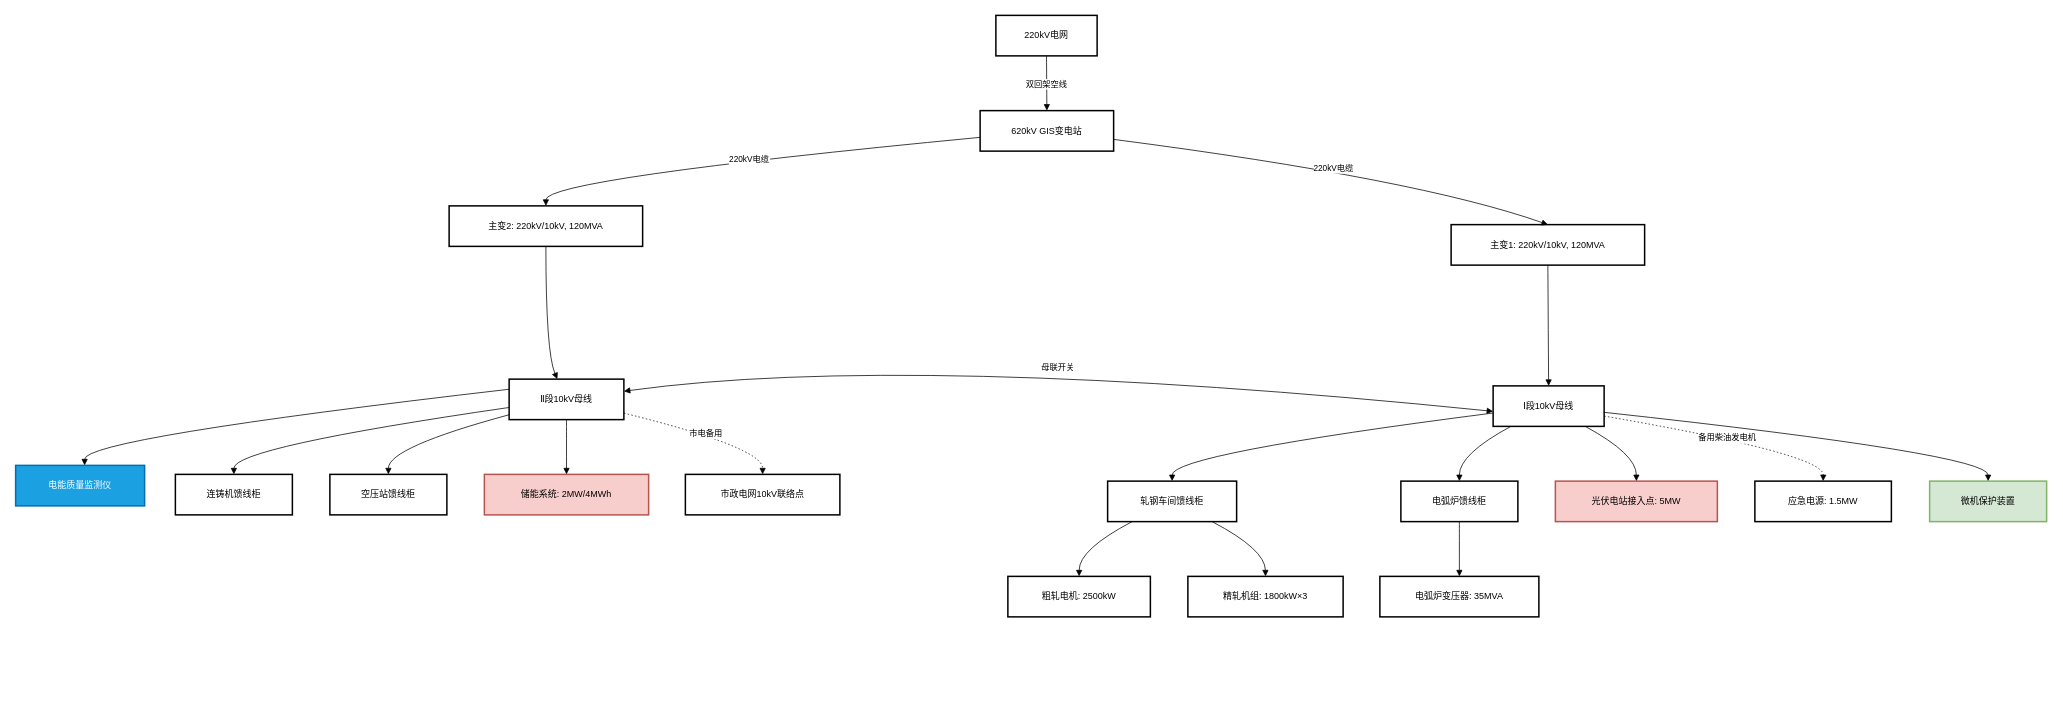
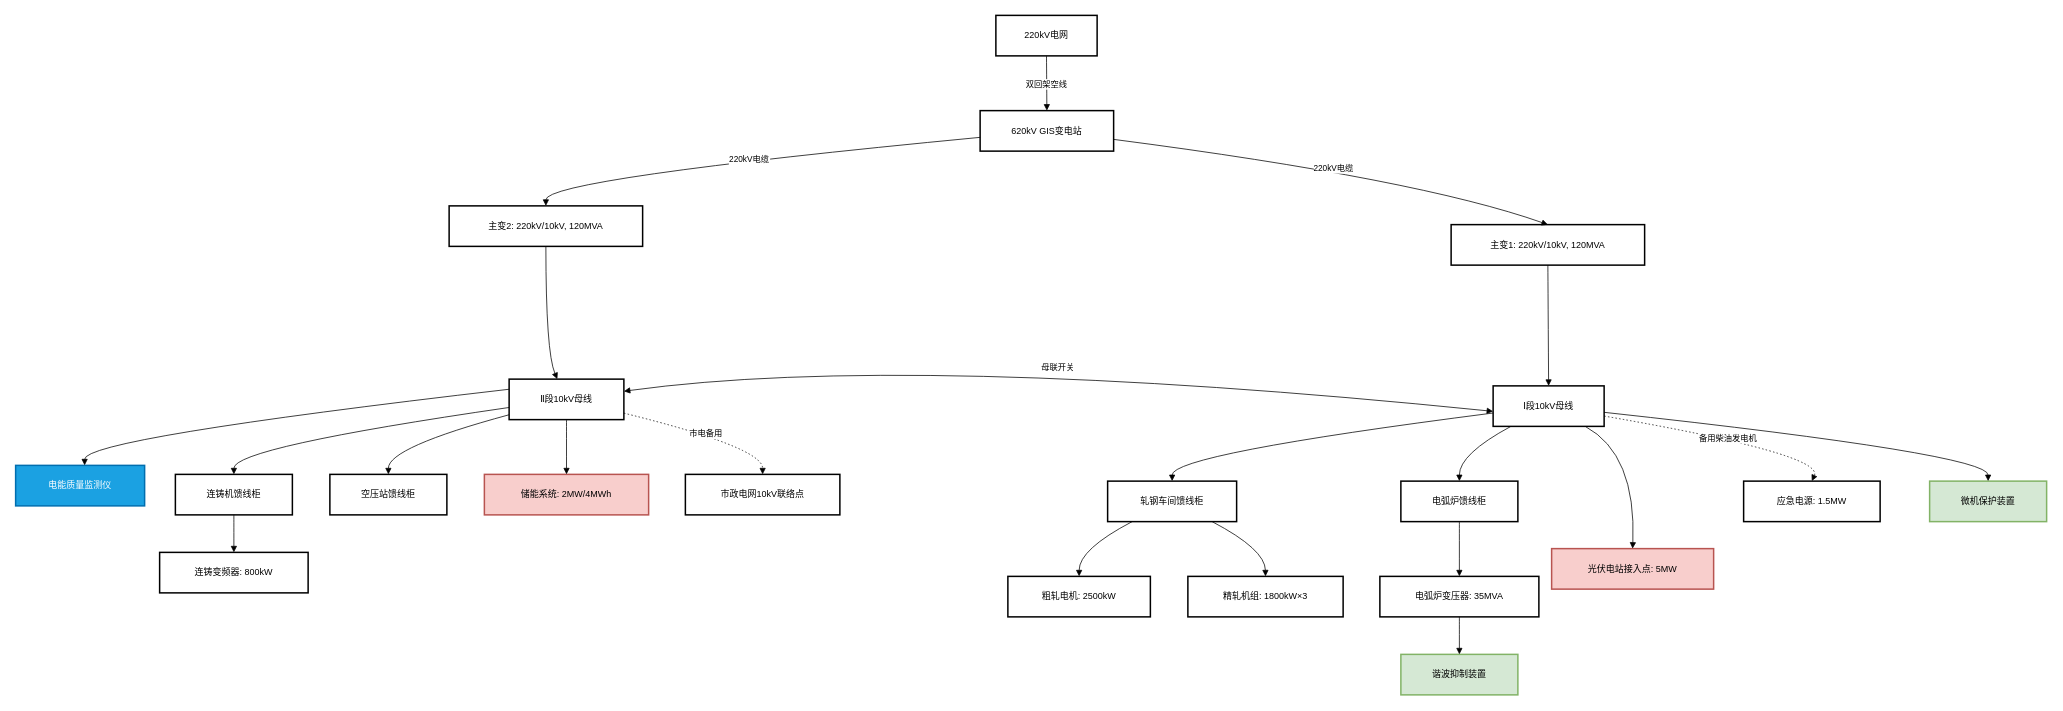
node "光伏电站接入点: 5MW": moved (1636, 501) -> (1632, 569)
node "应急电源: 1.5MW": moved (1823, 501) -> (1812, 501)
edge "连铸机馈线柜" -> "连铸变频器: 800kW": added
node "连铸变频器: 800kW": added
edge "电弧炉变压器: 35MVA" -> "谐波抑制装置": added
node "谐波抑制装置": added
